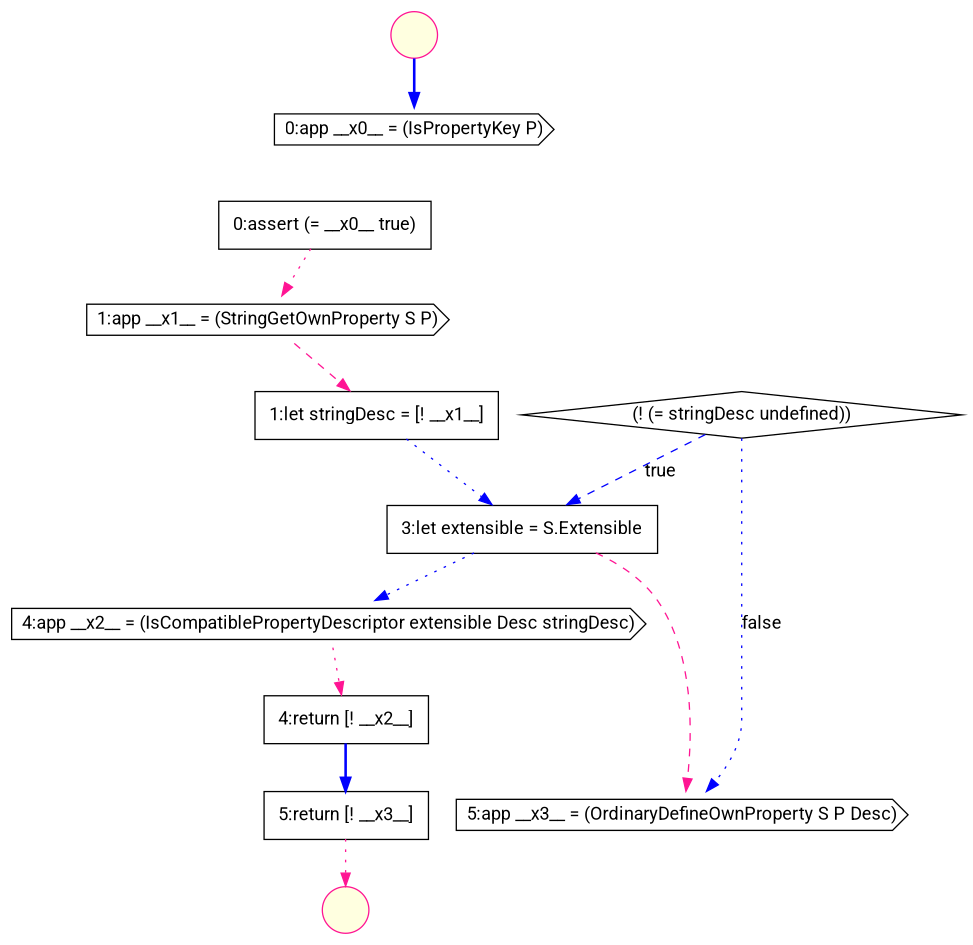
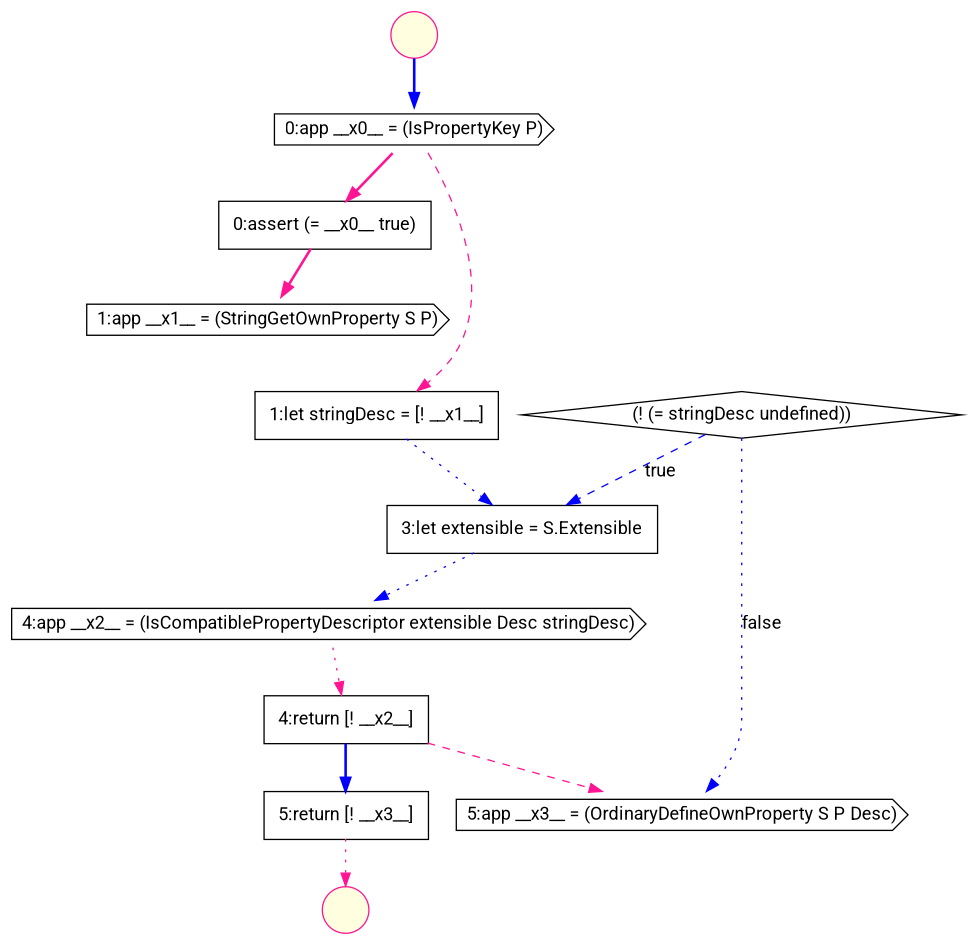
edge "0:app __x0__ = (IsPropertyKey P)" -> "0:assert (= __x0__ true)": added
edge "0:assert (= __x0__ true)" -> "1:app __x1__ = (StringGetOwnProperty S P)": style dotted -> bold
edge "1:app __x1__ = (StringGetOwnProperty S P)" -> "1:let stringDesc = [! __x1__]": now "0:app __x0__ = (IsPropertyKey P)" -> "1:let stringDesc = [! __x1__]"
edge "3:let extensible = S.Extensible" -> "5:app __x3__ = (OrdinaryDefineOwnProperty S P Desc)": now "4:return [! __x2__]" -> "5:app __x3__ = (OrdinaryDefineOwnProperty S P Desc)"
